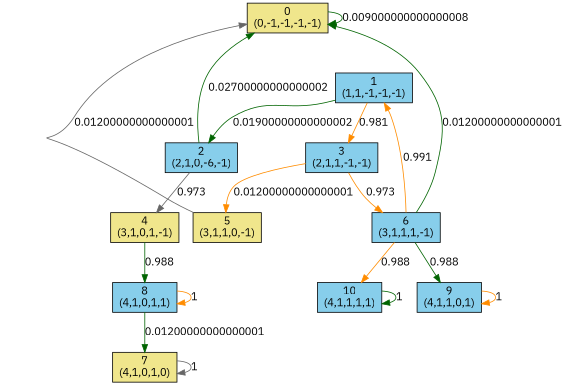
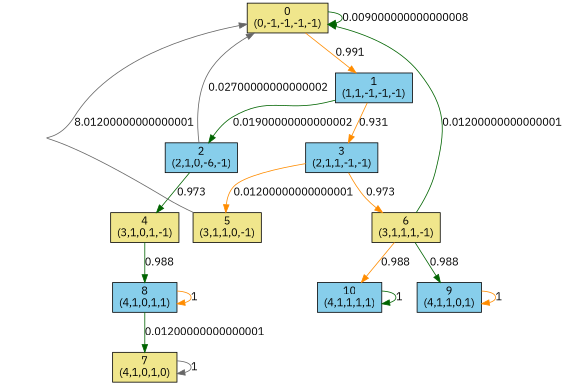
edge "2 (2,1,0,-6,-1)" -> "0 (0,-1,-1,-1,-1)": color darkgreen -> gray40
edge "5 (3,1,1,0,-1)" -> "0 (0,-1,-1,-1,-1)": label "0.01200000000000001" -> "8.01200000000000001"
edge "1 (1,1,-1,-1,-1)" -> "3 (2,1,1,-1,-1)": label "0.981" -> "0.931"
edge "6 (3,1,1,1,-1)" -> "1 (1,1,-1,-1,-1)": now "0 (0,-1,-1,-1,-1)" -> "1 (1,1,-1,-1,-1)"
edge "2 (2,1,0,-6,-1)" -> "4 (3,1,0,1,-1)": color gray40 -> darkgreen
node "6 (3,1,1,1,-1)": fillcolor skyblue -> khaki
